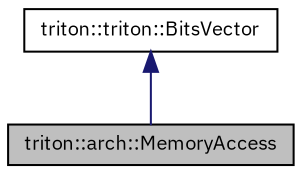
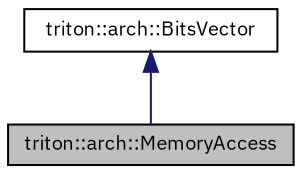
node "triton::triton::BitsVector": label "triton::triton::BitsVector" -> "triton::arch::BitsVector"
